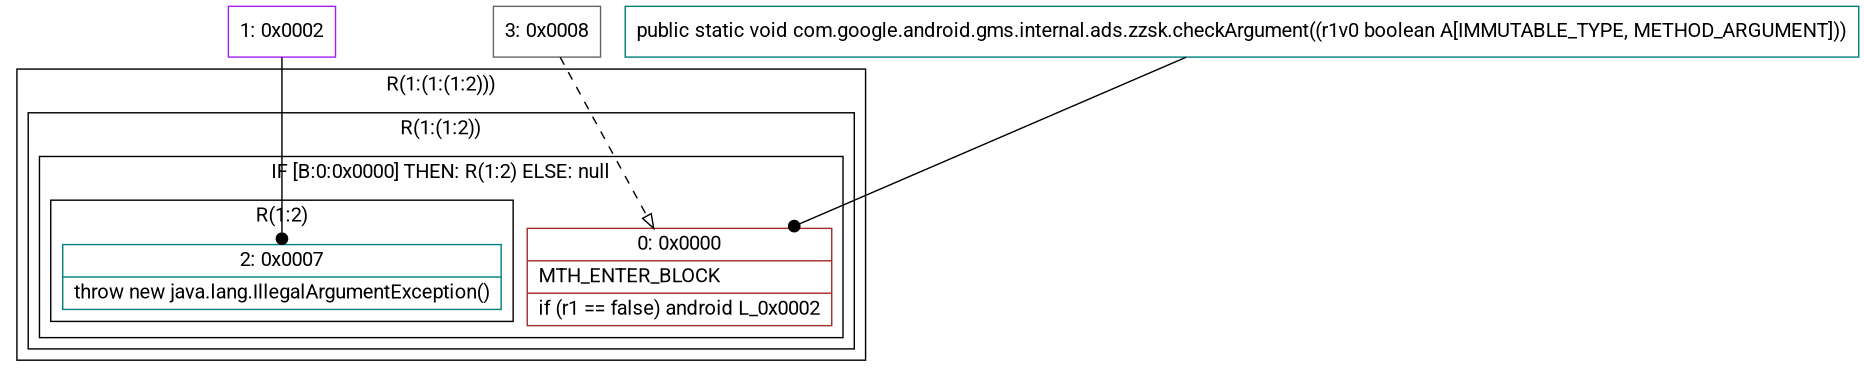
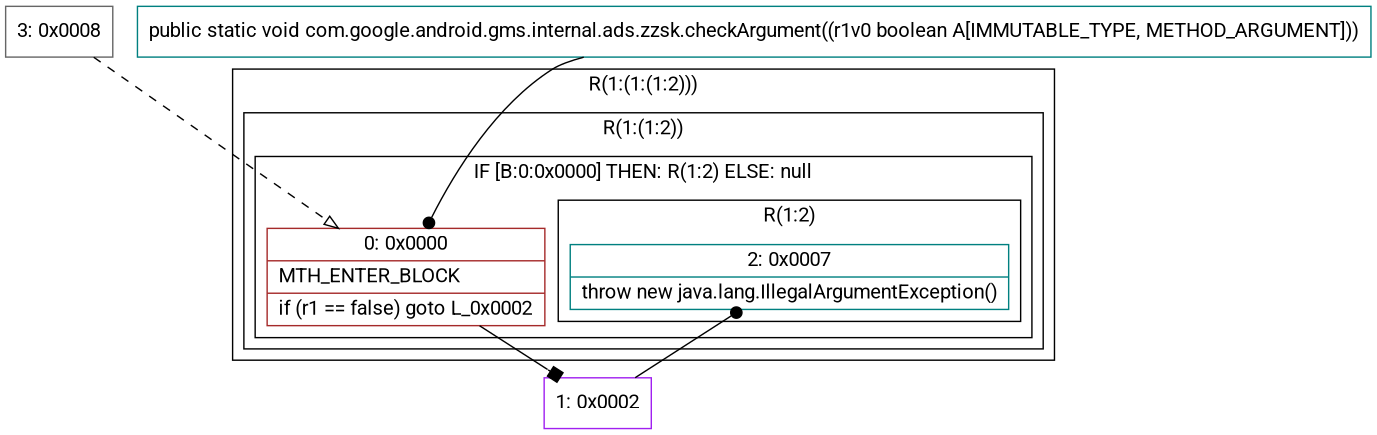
node "0: 0x0000": text "if (r1 == false) android L_0x0002" -> "if (r1 == false) goto L_0x0002"
edge "0: 0x0000" -> "1: 0x0002": added
